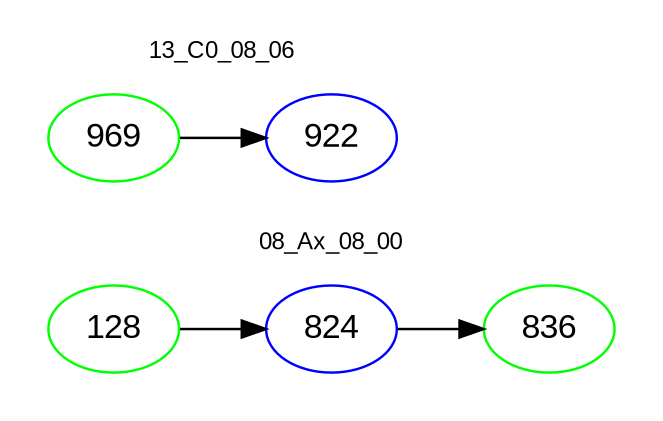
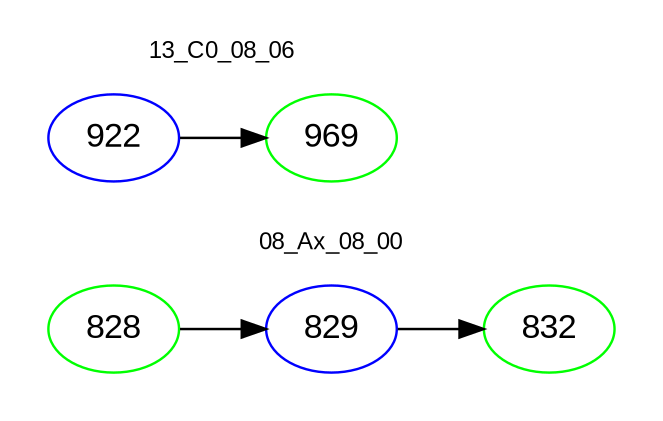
edge "969" -> "922": reversed
node "128": label "128" -> "828"
node "824": label "824" -> "829"
node "836": label "836" -> "832"
